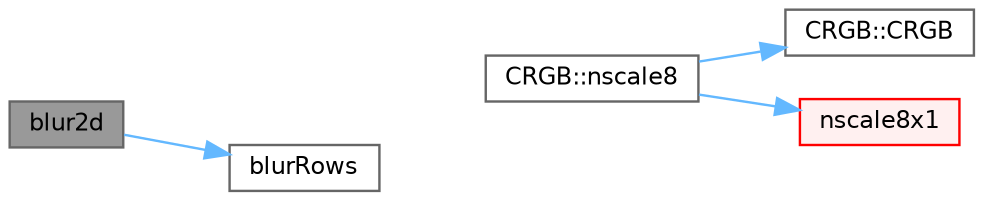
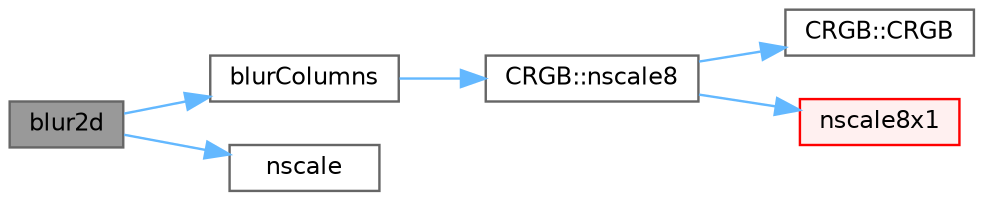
node "blurColumns": added
node "blurRows": label "blurRows" -> "nscale"
